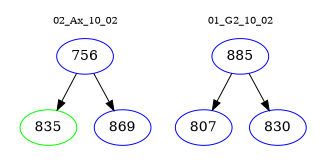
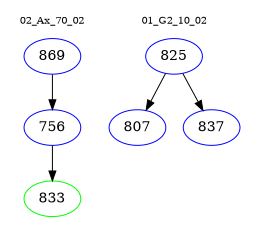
cluster "02_Ax_10_02": label "02_Ax_10_02" -> "02_Ax_70_02"
node "885": label "885" -> "825"
edge "756" -> "869": reversed
node "835": label "835" -> "833"
node "830": label "830" -> "837"
